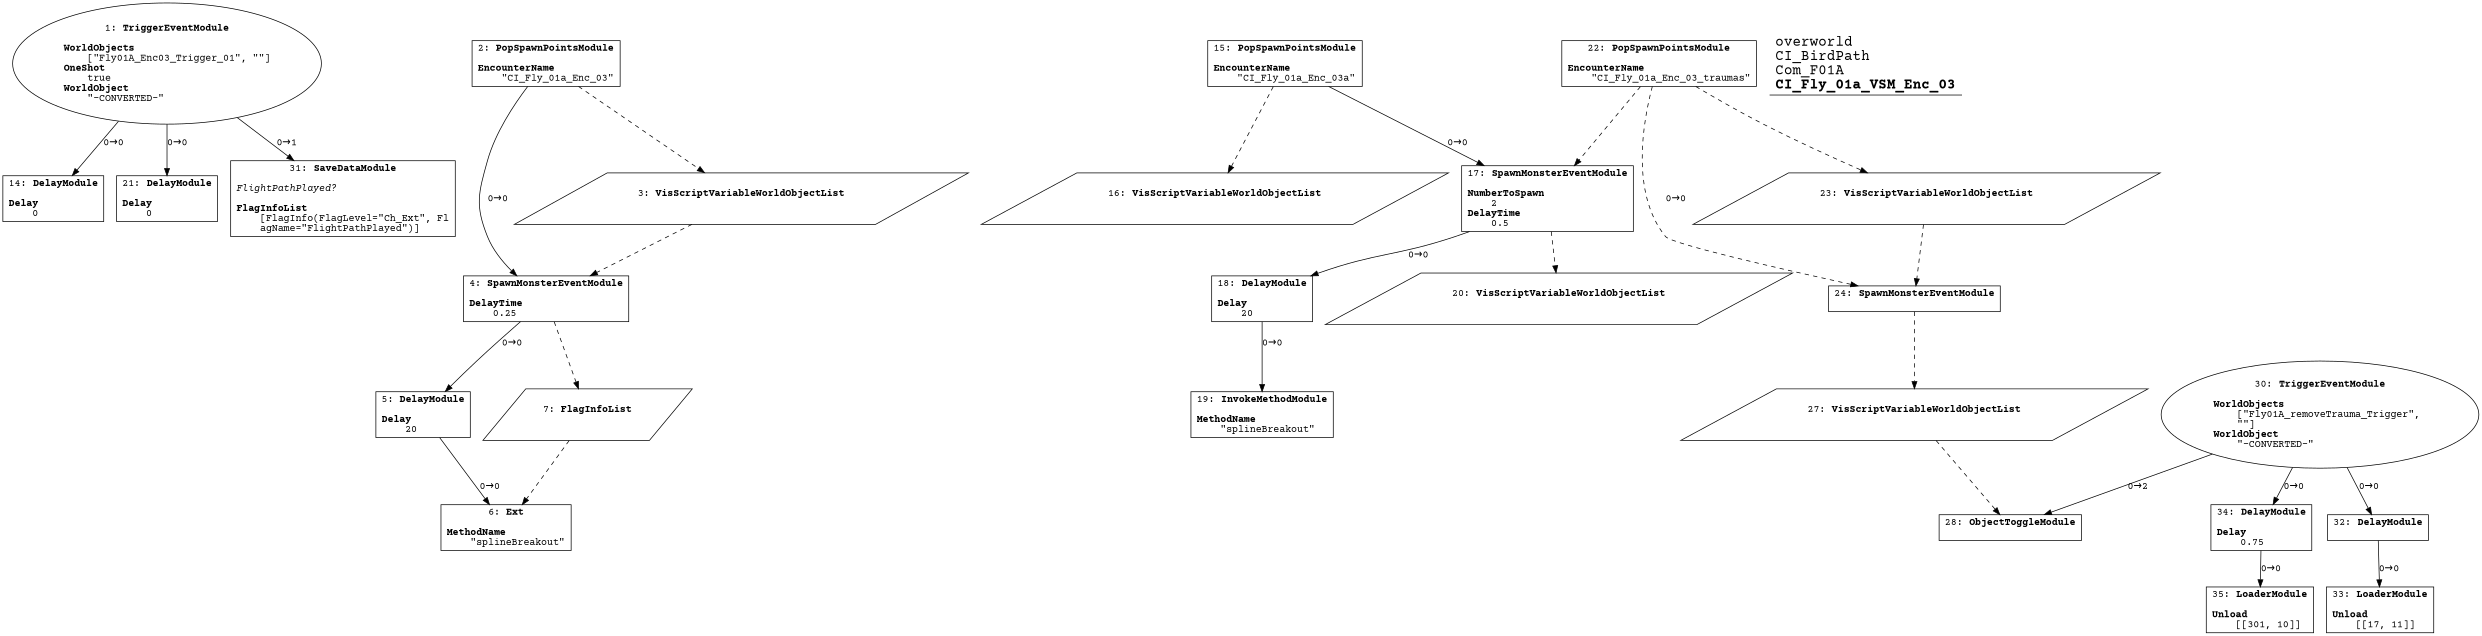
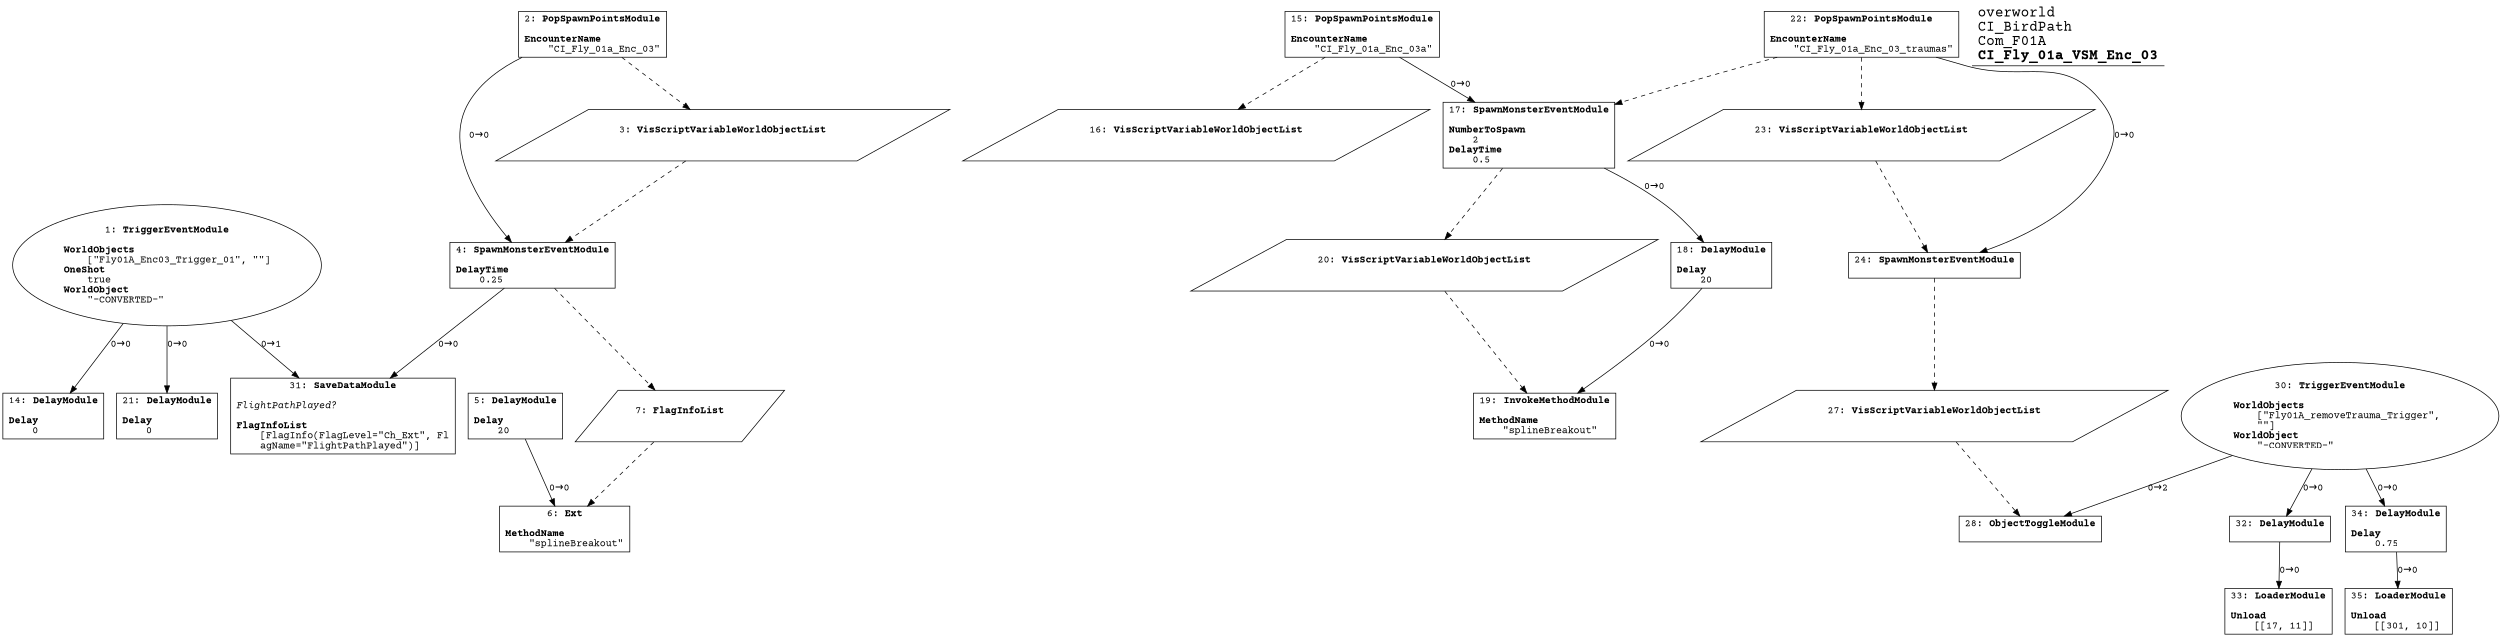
edge "22:" -> "24:": style dashed -> solid
edge "20:" -> "19:": added
edge "4:" -> "5:": now "4:" -> "31:"
